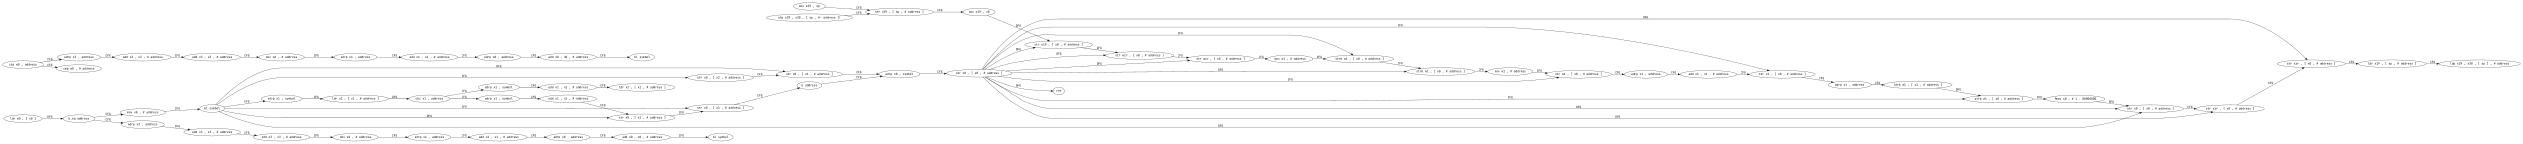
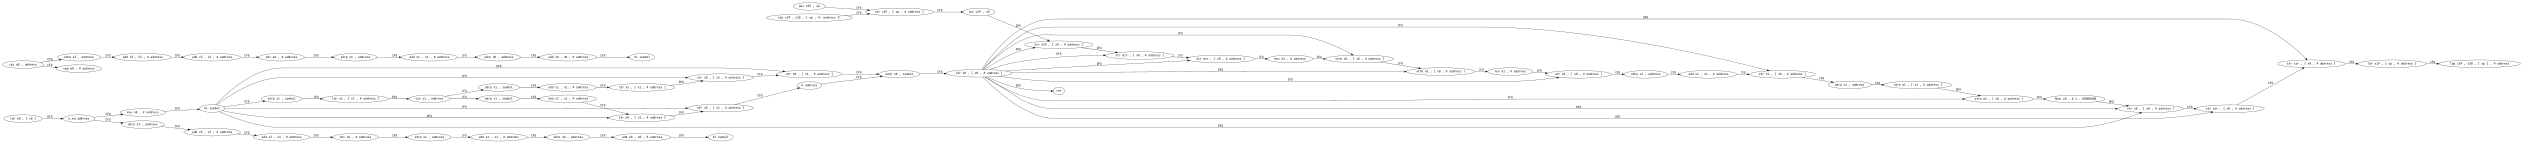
edge "ldr x2 , [ x1 , # address ]" -> "str x0 , [ x2 , # address ]": added, label "DFG"
